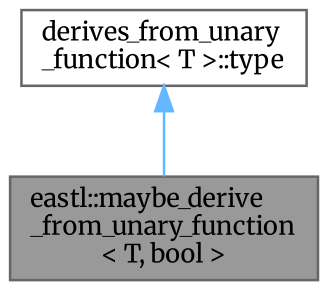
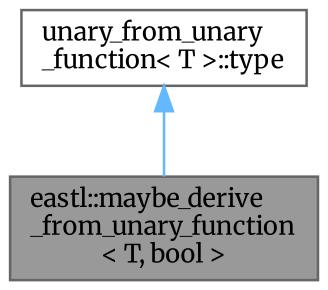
node "derives_from_unary _function< T >::type": label "derives_from_unary _function< T >::type" -> "unary_from_unary _function< T >::type"
